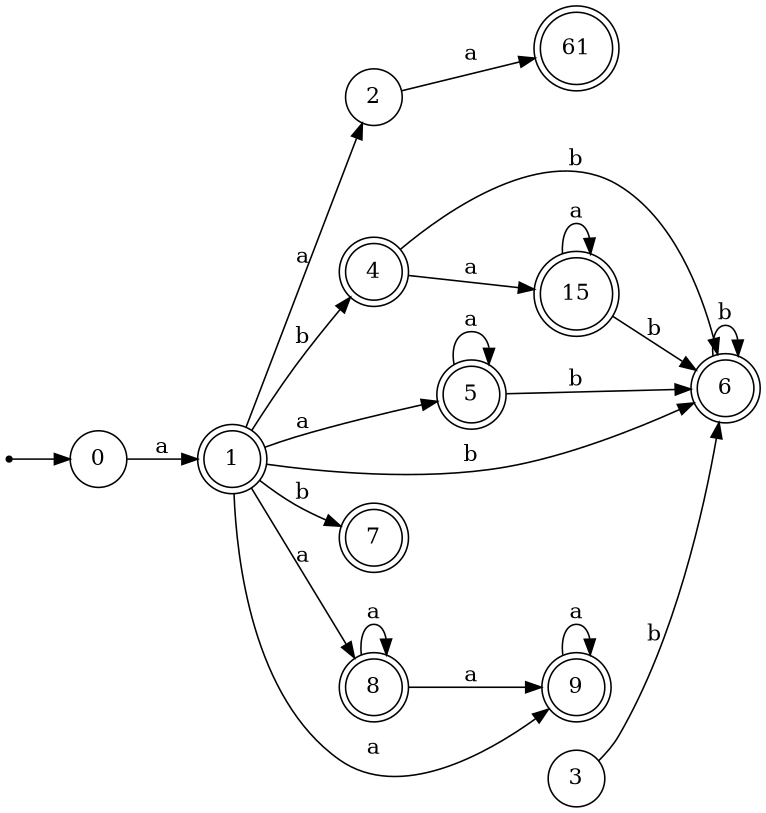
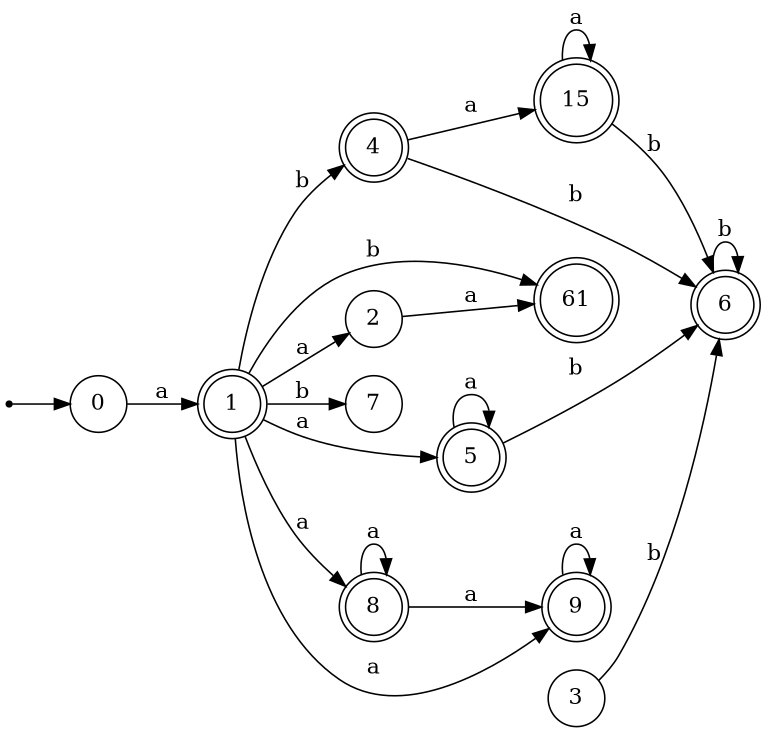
edge "1" -> "6": now "1" -> "61"
node "7": shape doublecircle -> circle
